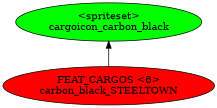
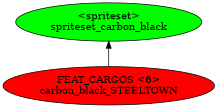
node "<spriteset> cargoicon_carbon_black": label "<spriteset> cargoicon_carbon_black" -> "<spriteset> spriteset_carbon_black"
